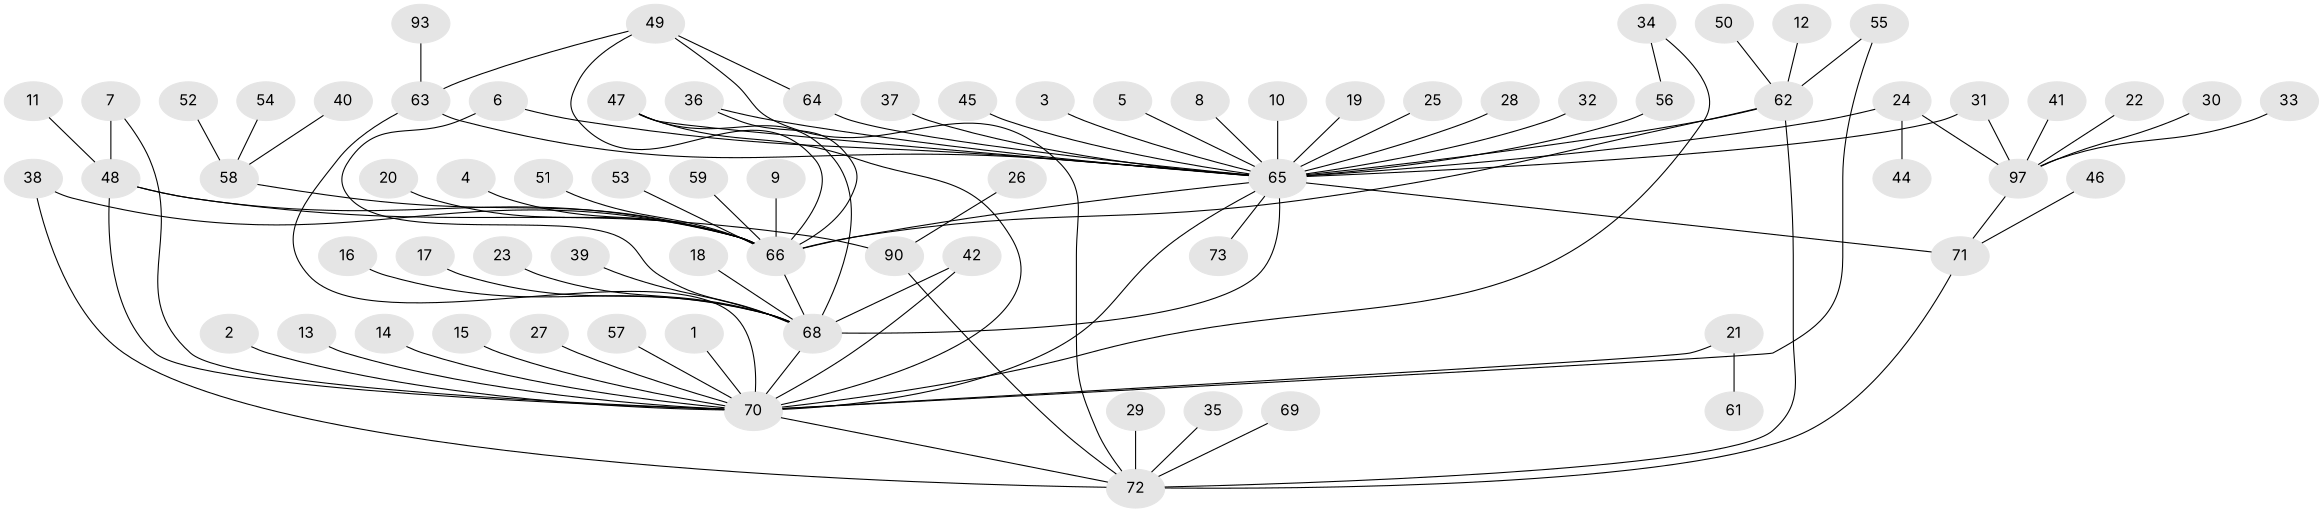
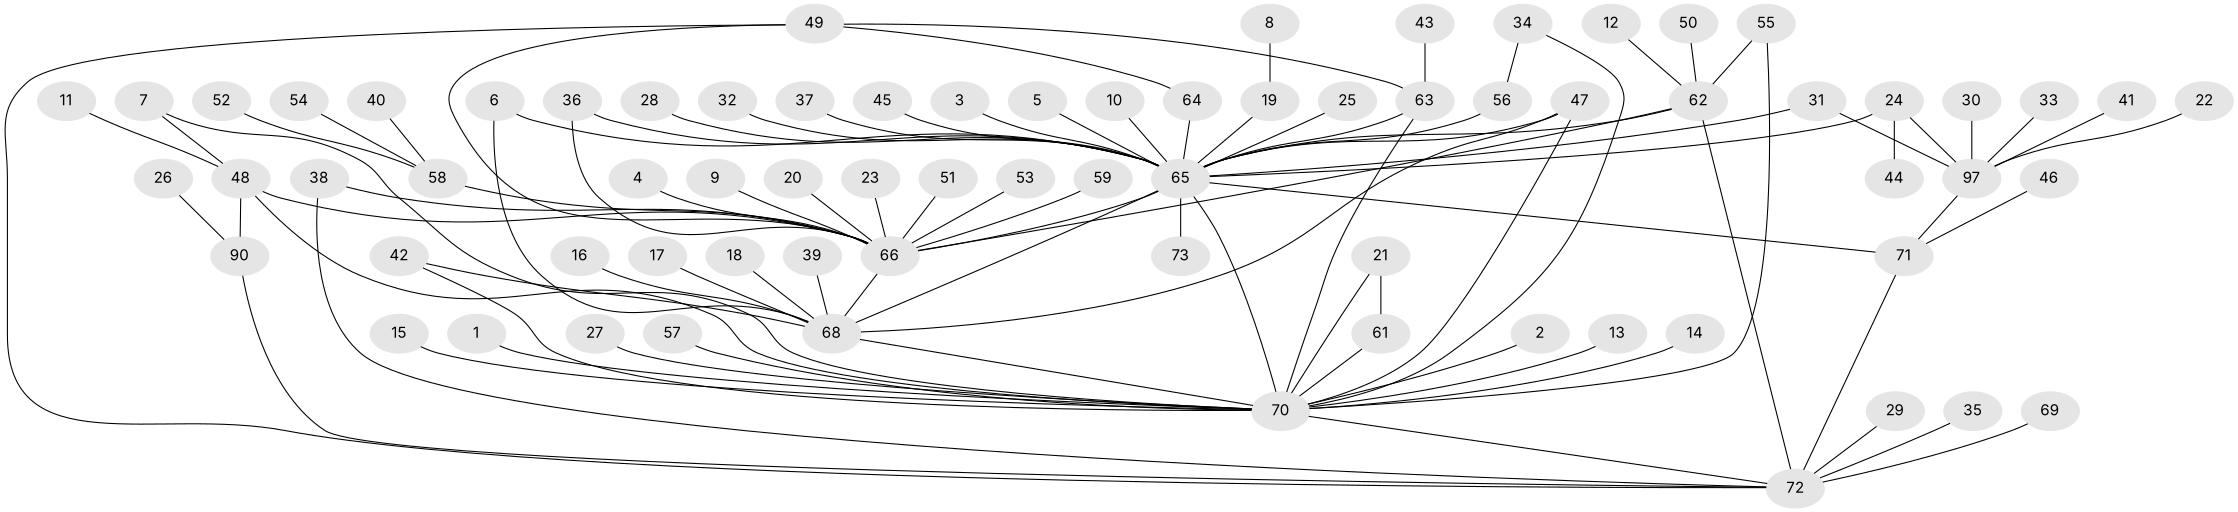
node "93": label "93" -> "43"
edge "8" -- "65": now "8" -- "19"
edge "23" -- "68": now "23" -- "66"
edge "61" -- "70": added
